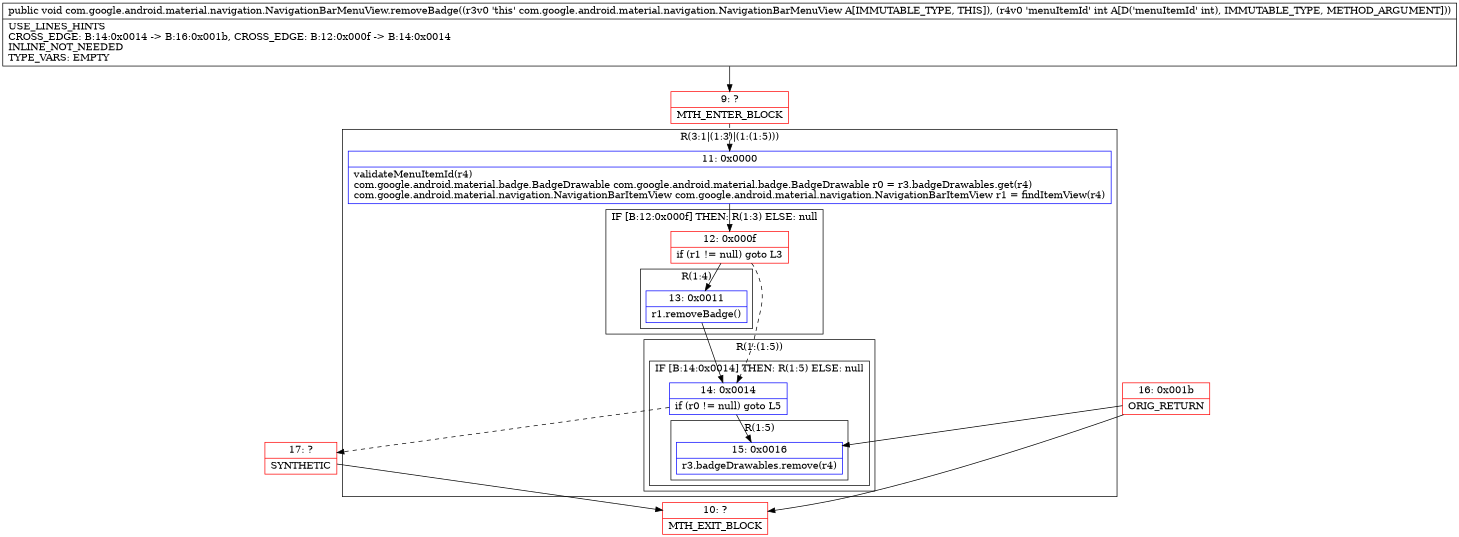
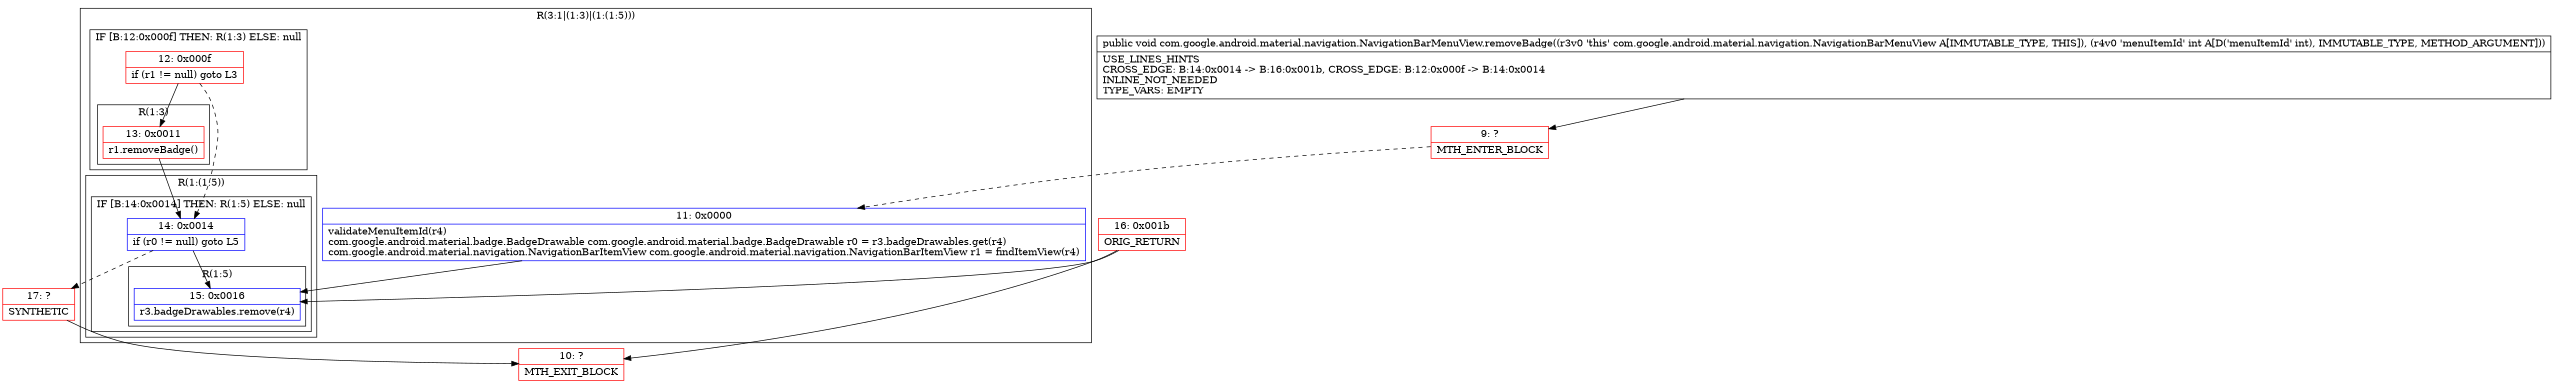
edge "11: 0x0000" -> "12: 0x000f": now "11: 0x0000" -> "15: 0x0016"
cluster "R(1:4)": label "R(1:4)" -> "R(1:3)"
node "13: 0x0011": color blue -> red
